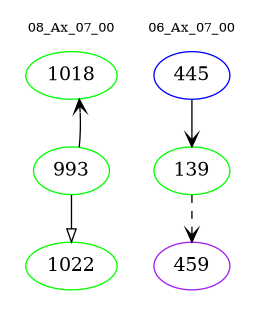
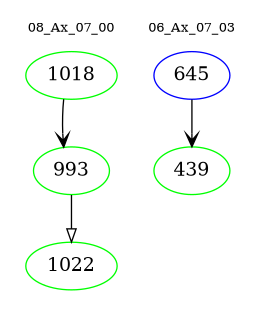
cluster "06_Ax_07_00": label "06_Ax_07_00" -> "06_Ax_07_03"
node "445": label "445" -> "645"
edge "993" -> "1018": reversed
node "139": label "139" -> "439"
node "459": removed
